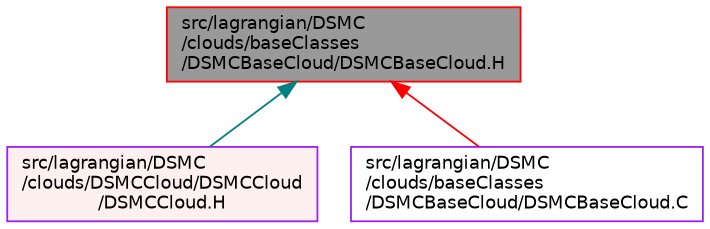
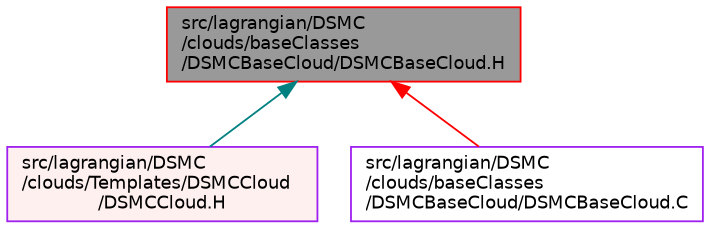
node "src/lagrangian/DSMC /clouds/DSMCCloud/DSMCCloud /DSMCCloud.H": label "src/lagrangian/DSMC /clouds/DSMCCloud/DSMCCloud /DSMCCloud.H" -> "src/lagrangian/DSMC /clouds/Templates/DSMCCloud /DSMCCloud.H"
